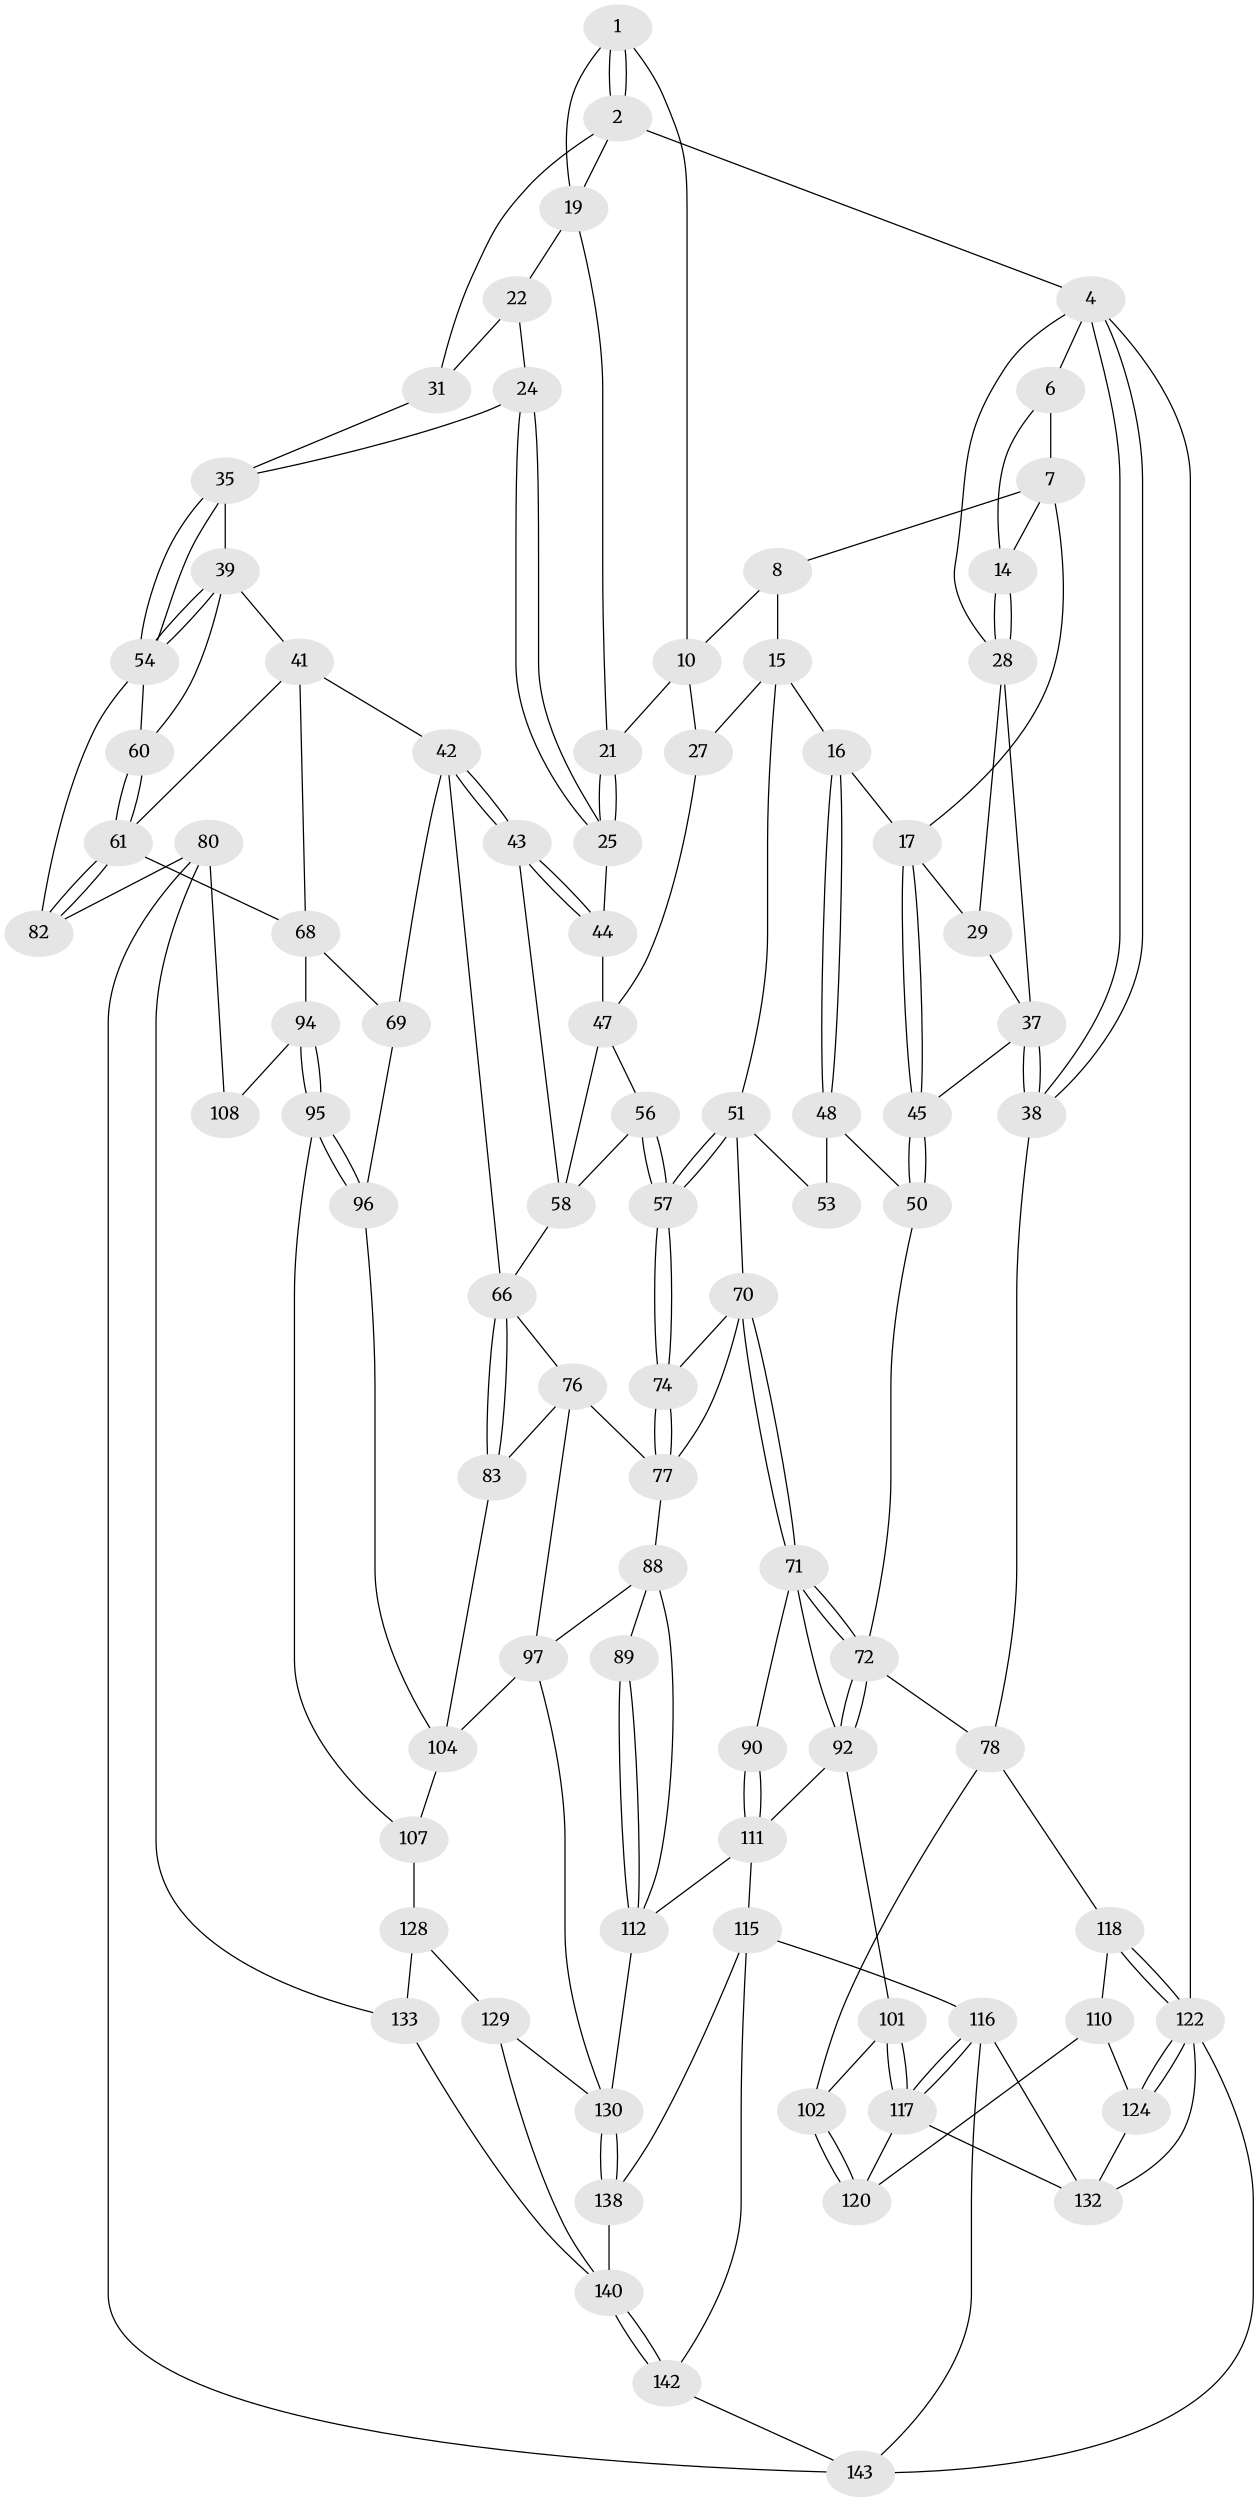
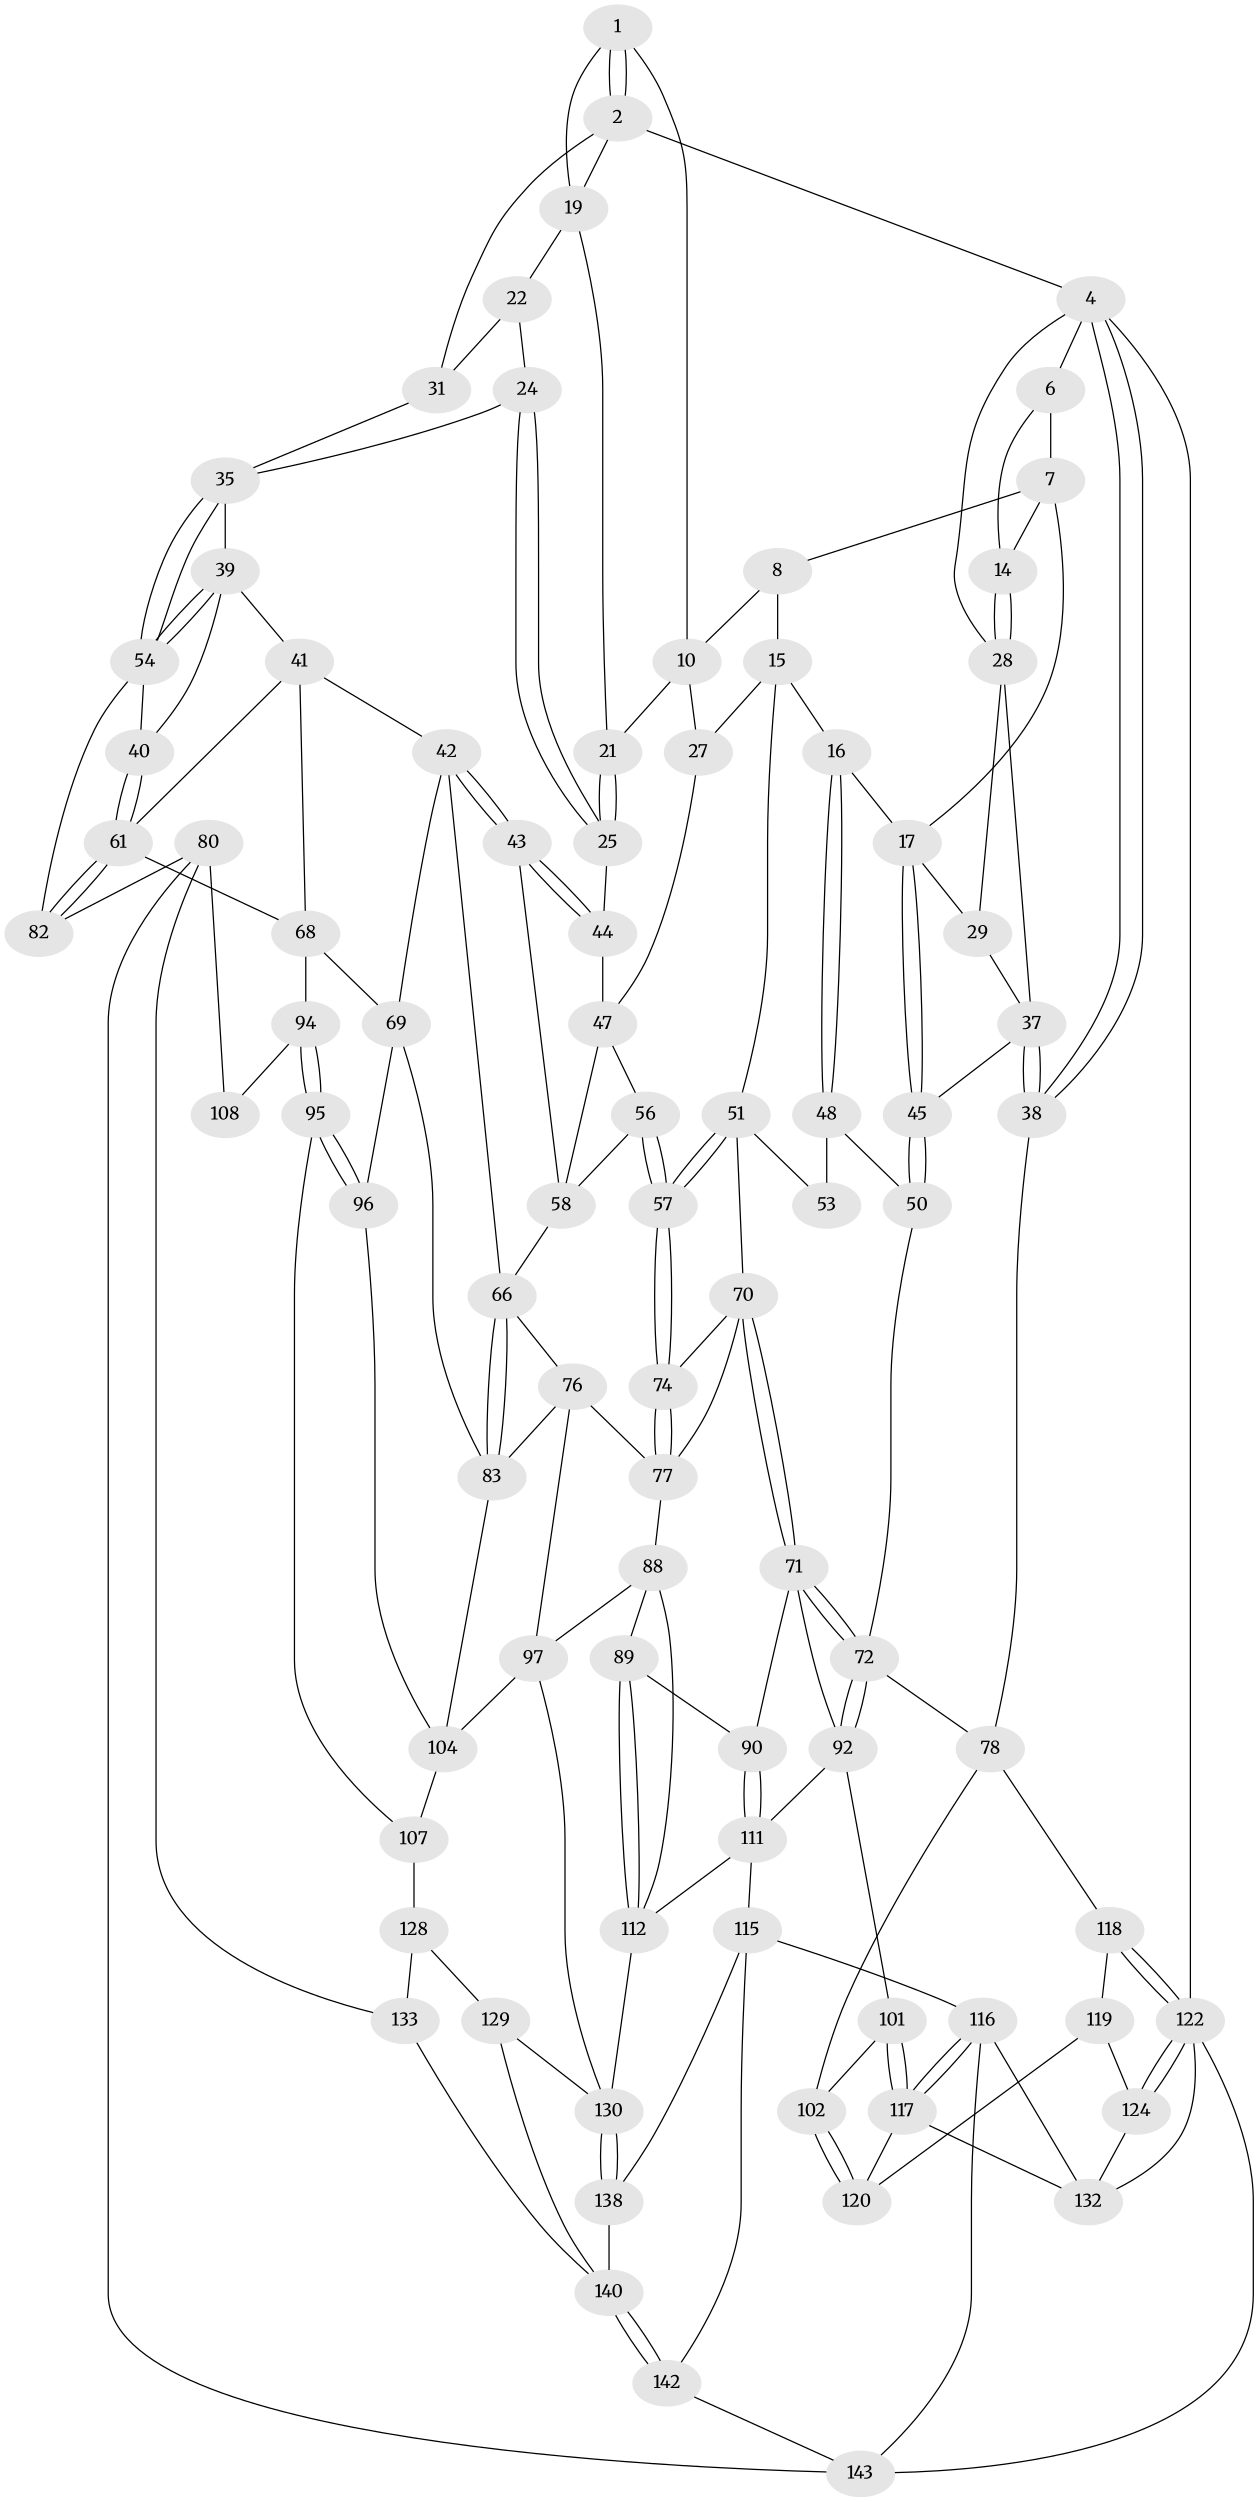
node "60": label "60" -> "40"
edge "69" -- "83": added
edge "89" -- "90": added
node "110": label "110" -> "119"
